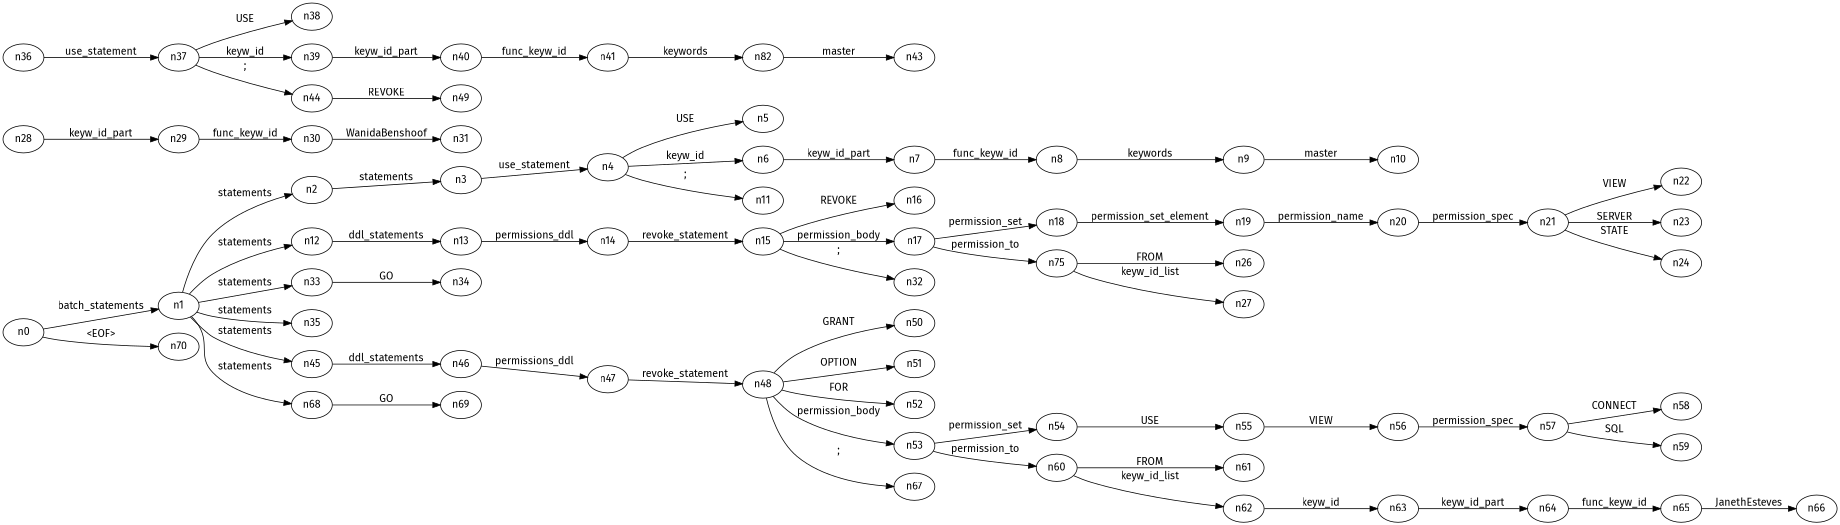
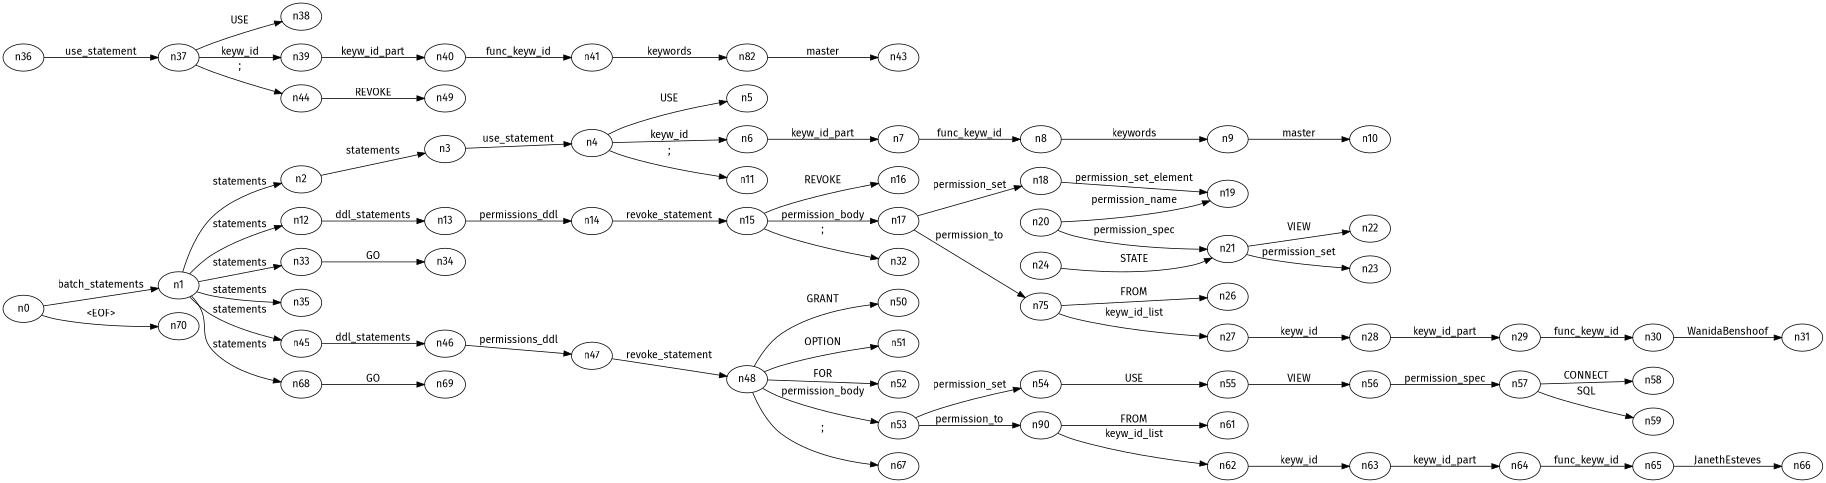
edge "n21" -> "n23": label "SERVER" -> "permission_set"
edge "n19" -> "n20": reversed
edge "n21" -> "n24": reversed
edge "n27" -> "n28": added, label "keyw_id"
node "n60": label "n60" -> "n90"
